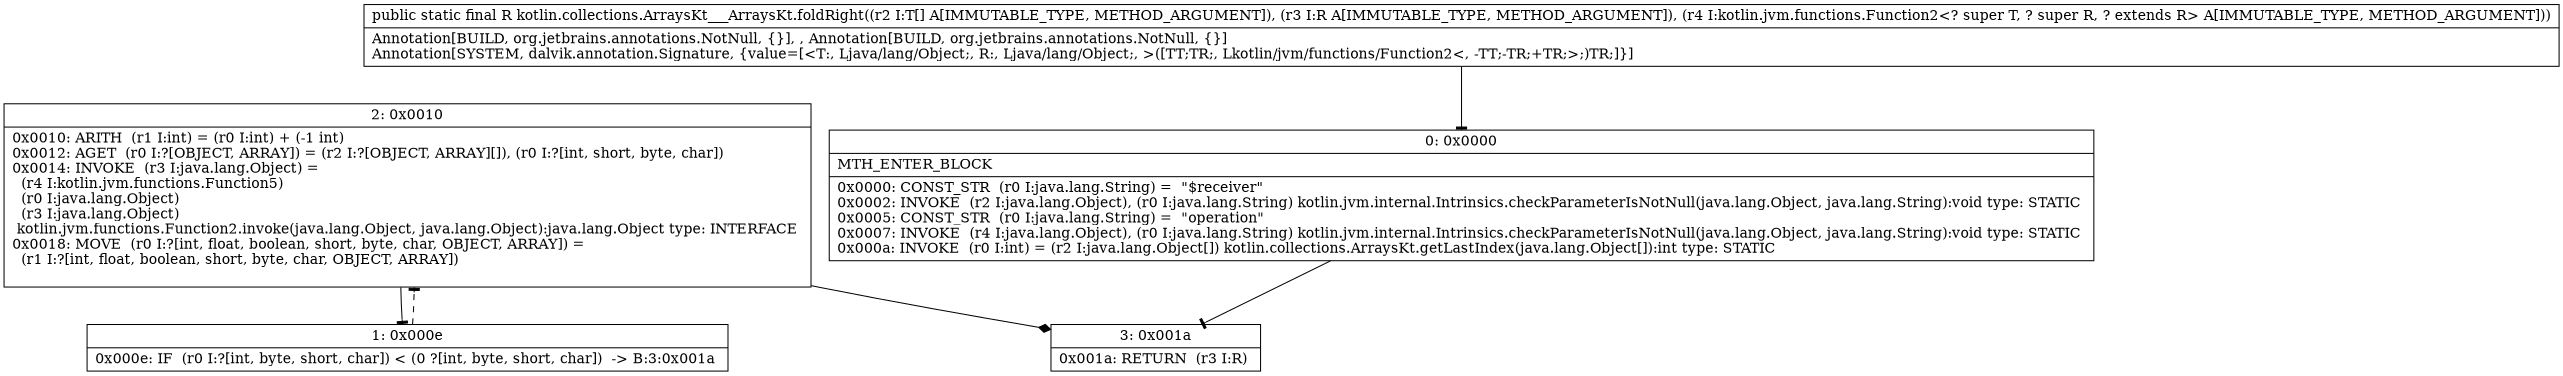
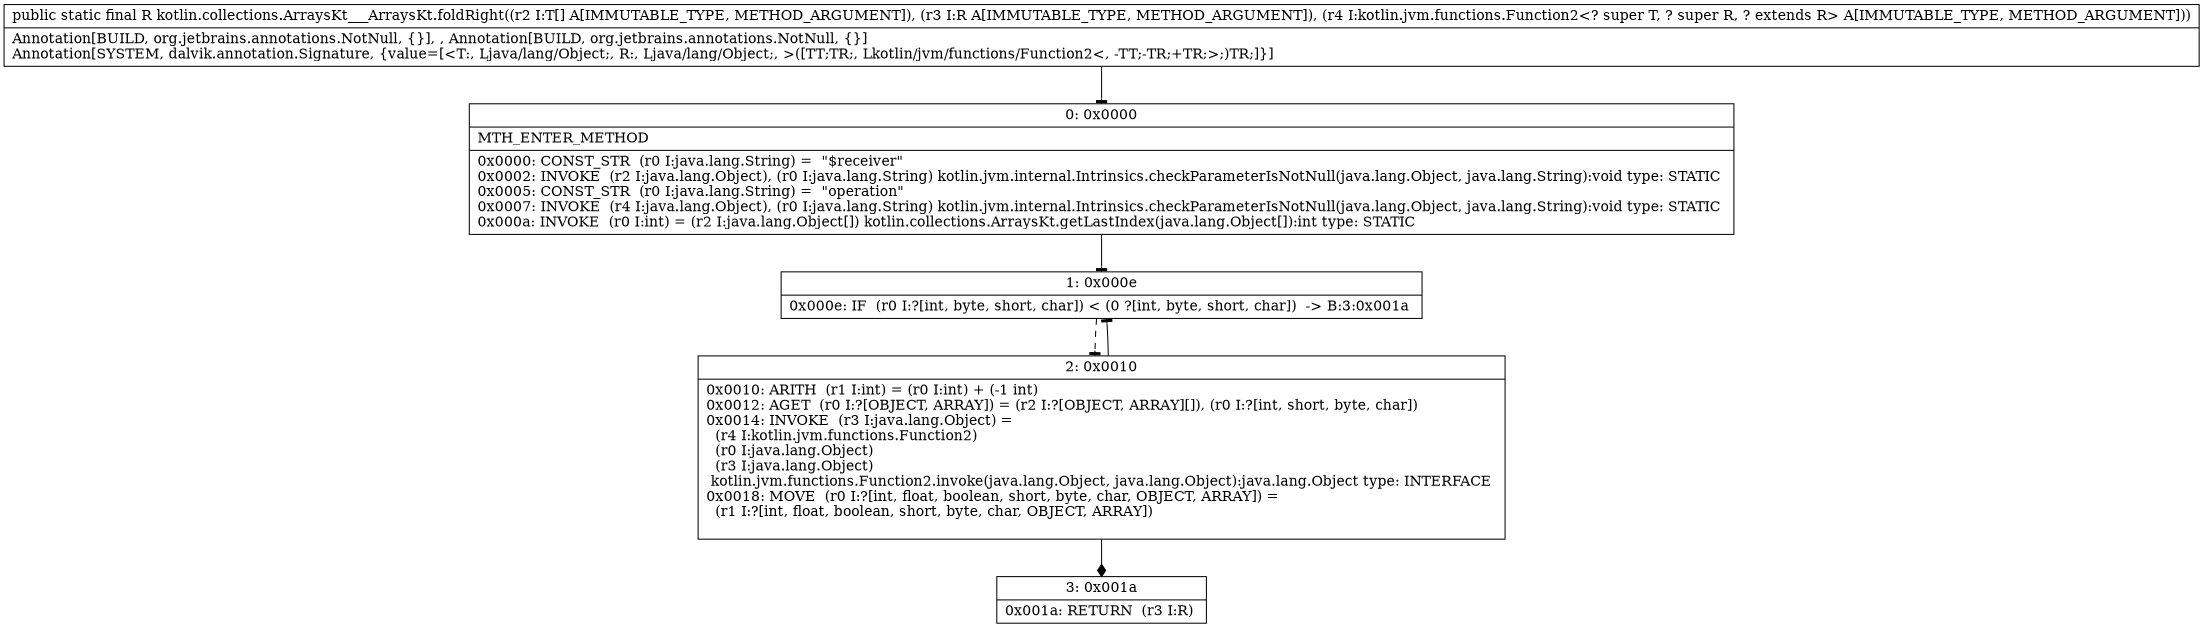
node "0: 0x0000": text "MTH_ENTER_BLOCK" -> "MTH_ENTER_METHOD"
node "2: 0x0010": text "(r4 I:kotlin.jvm.functions.Function5)" -> "(r4 I:kotlin.jvm.functions.Function2)"
edge "0: 0x0000" -> "3: 0x001a": now "0: 0x0000" -> "1: 0x000e"
